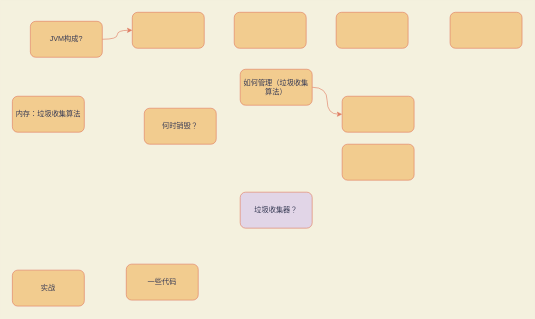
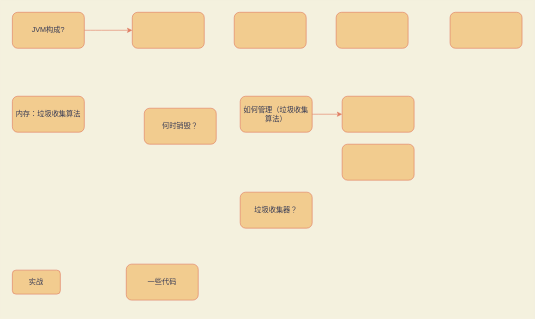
node "JVM构成?": moved (66, 39) -> (48, 30)
node "如何管理（垃圾收集算法）": moved (276, 87) -> (276, 114)
node "垃圾收集器？": fillcolor #e1d5e7 -> #f2cc8f
node "实战": size 72x36 -> 48x24
